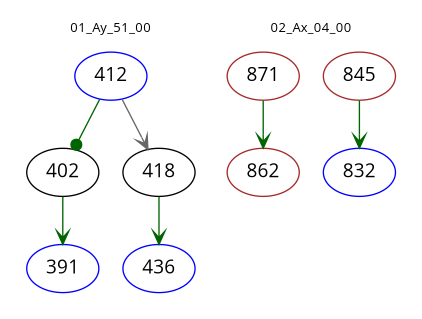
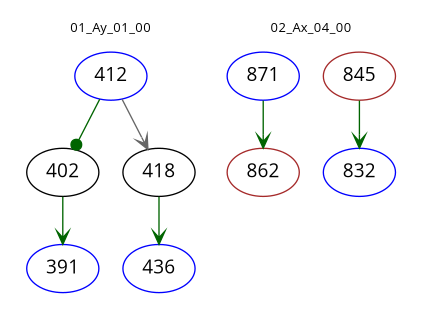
cluster "01_Ay_51_00": label "01_Ay_51_00" -> "01_Ay_01_00"
node "871": color brown -> blue
